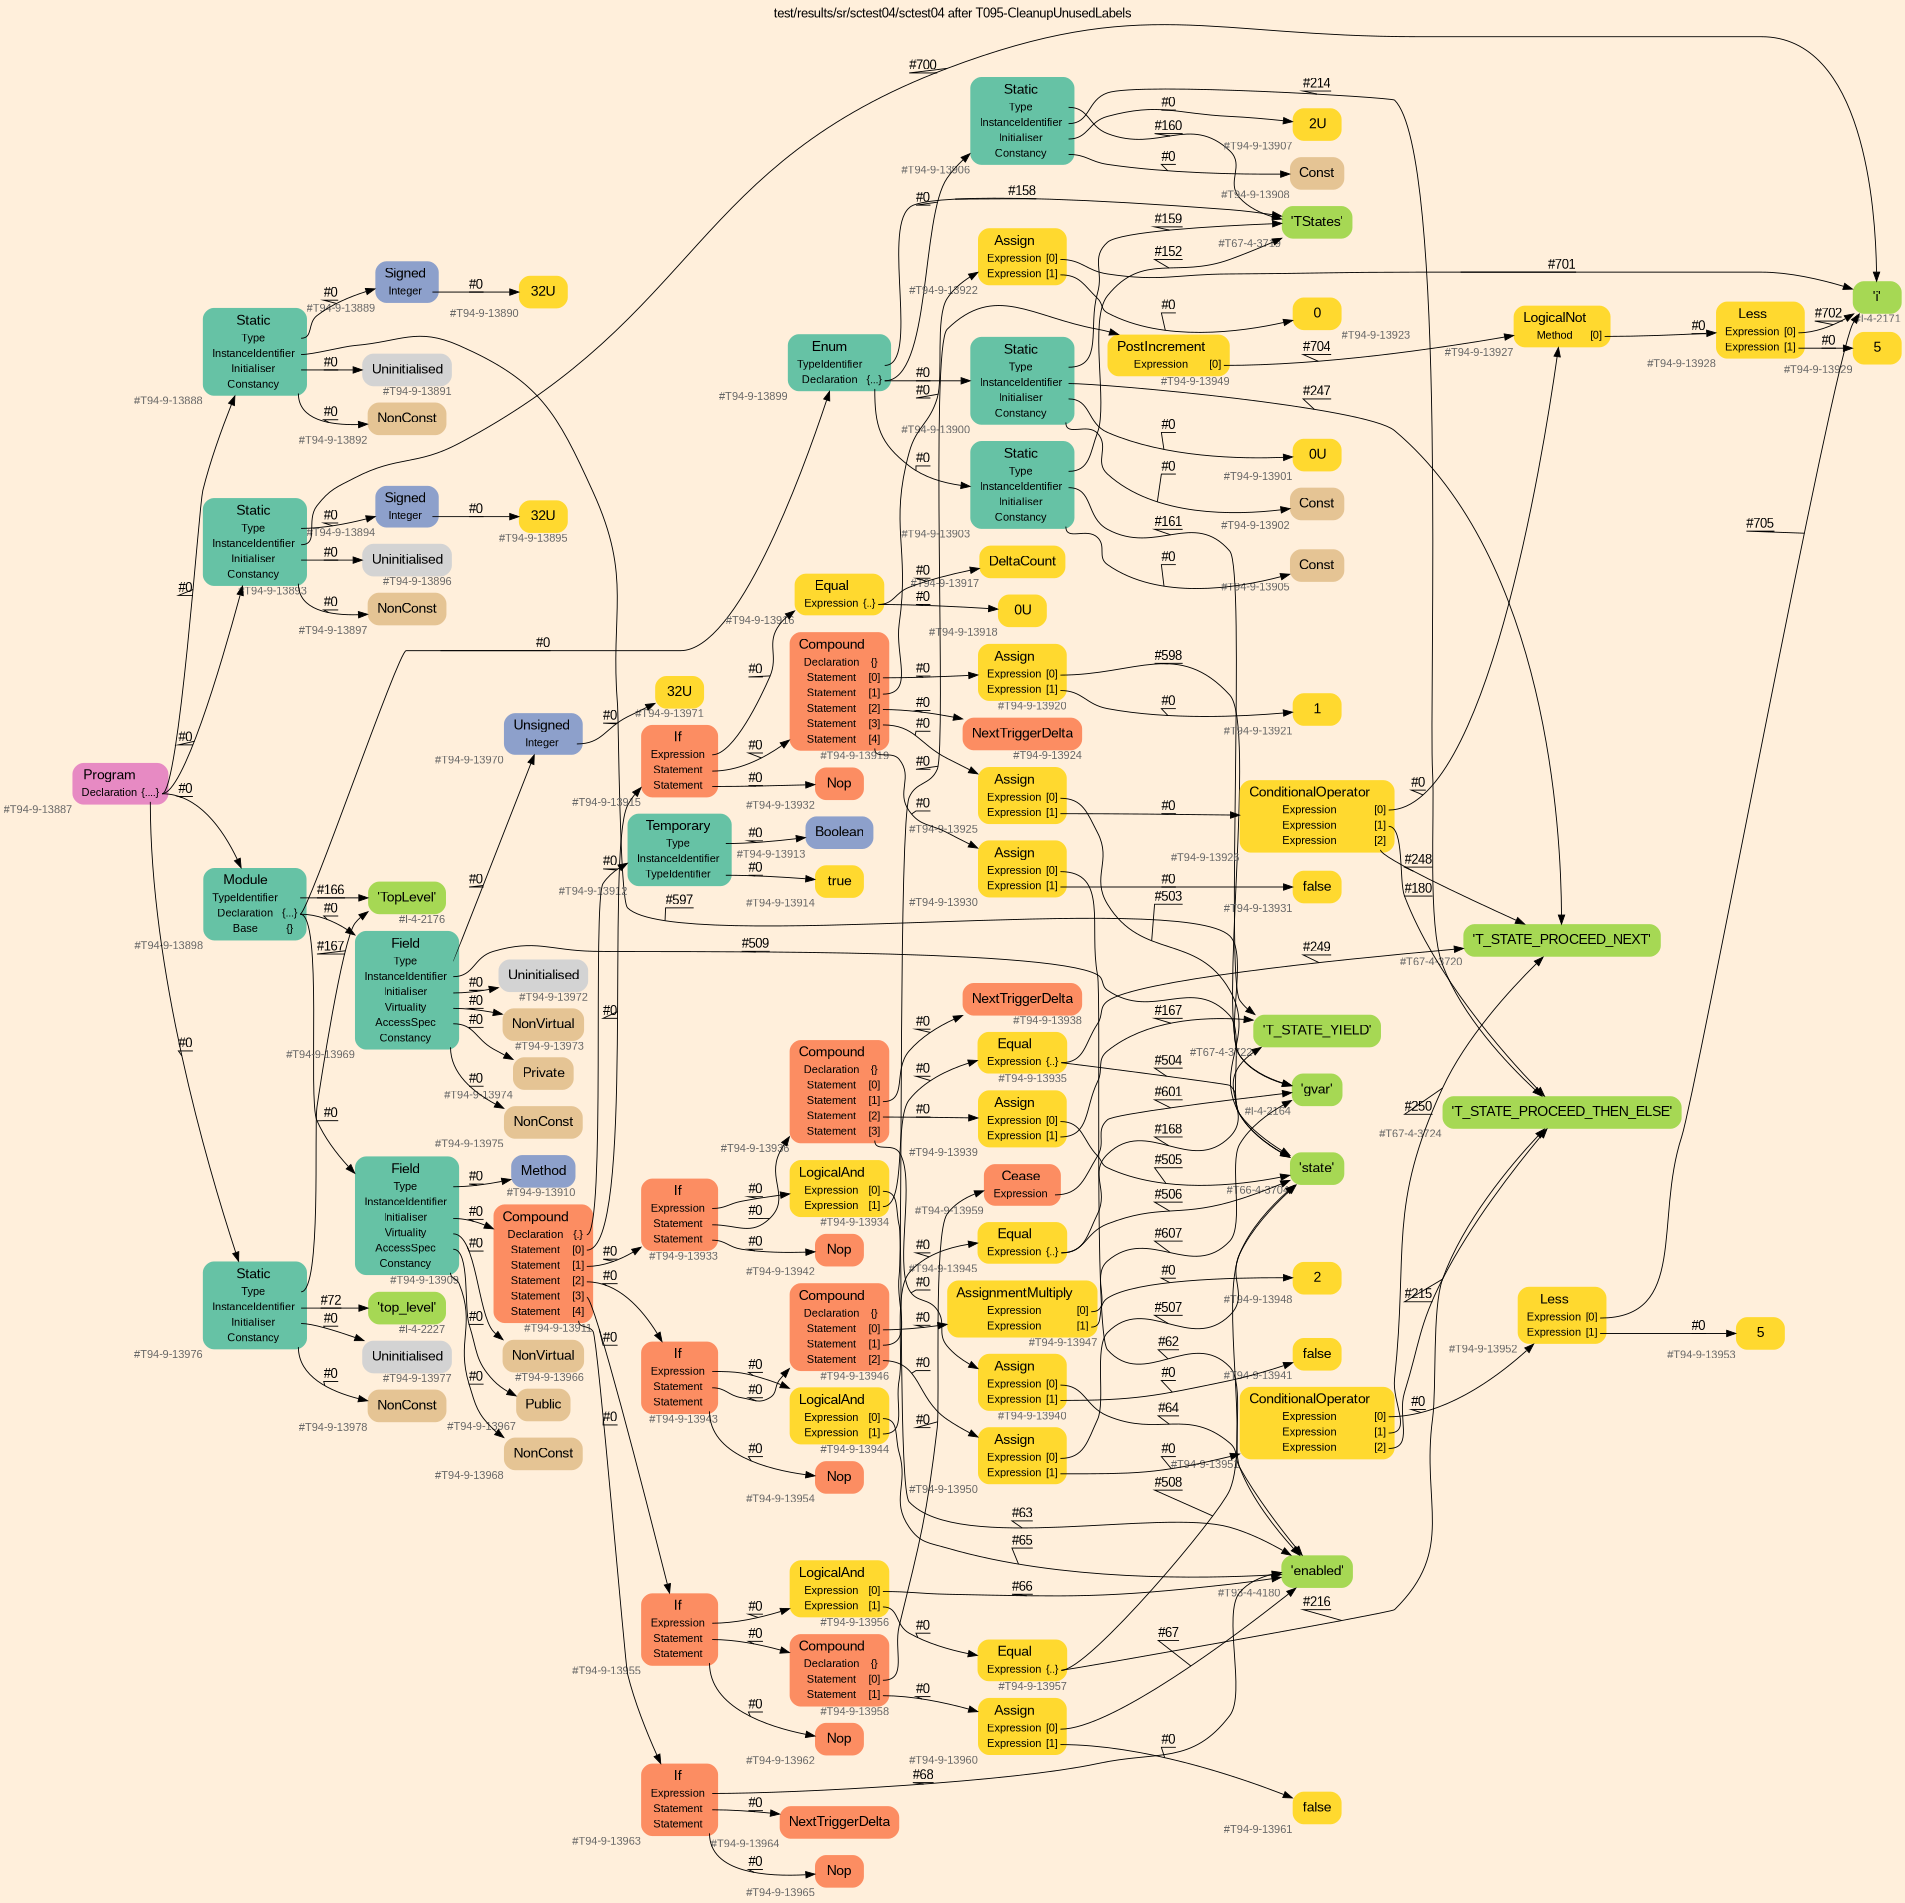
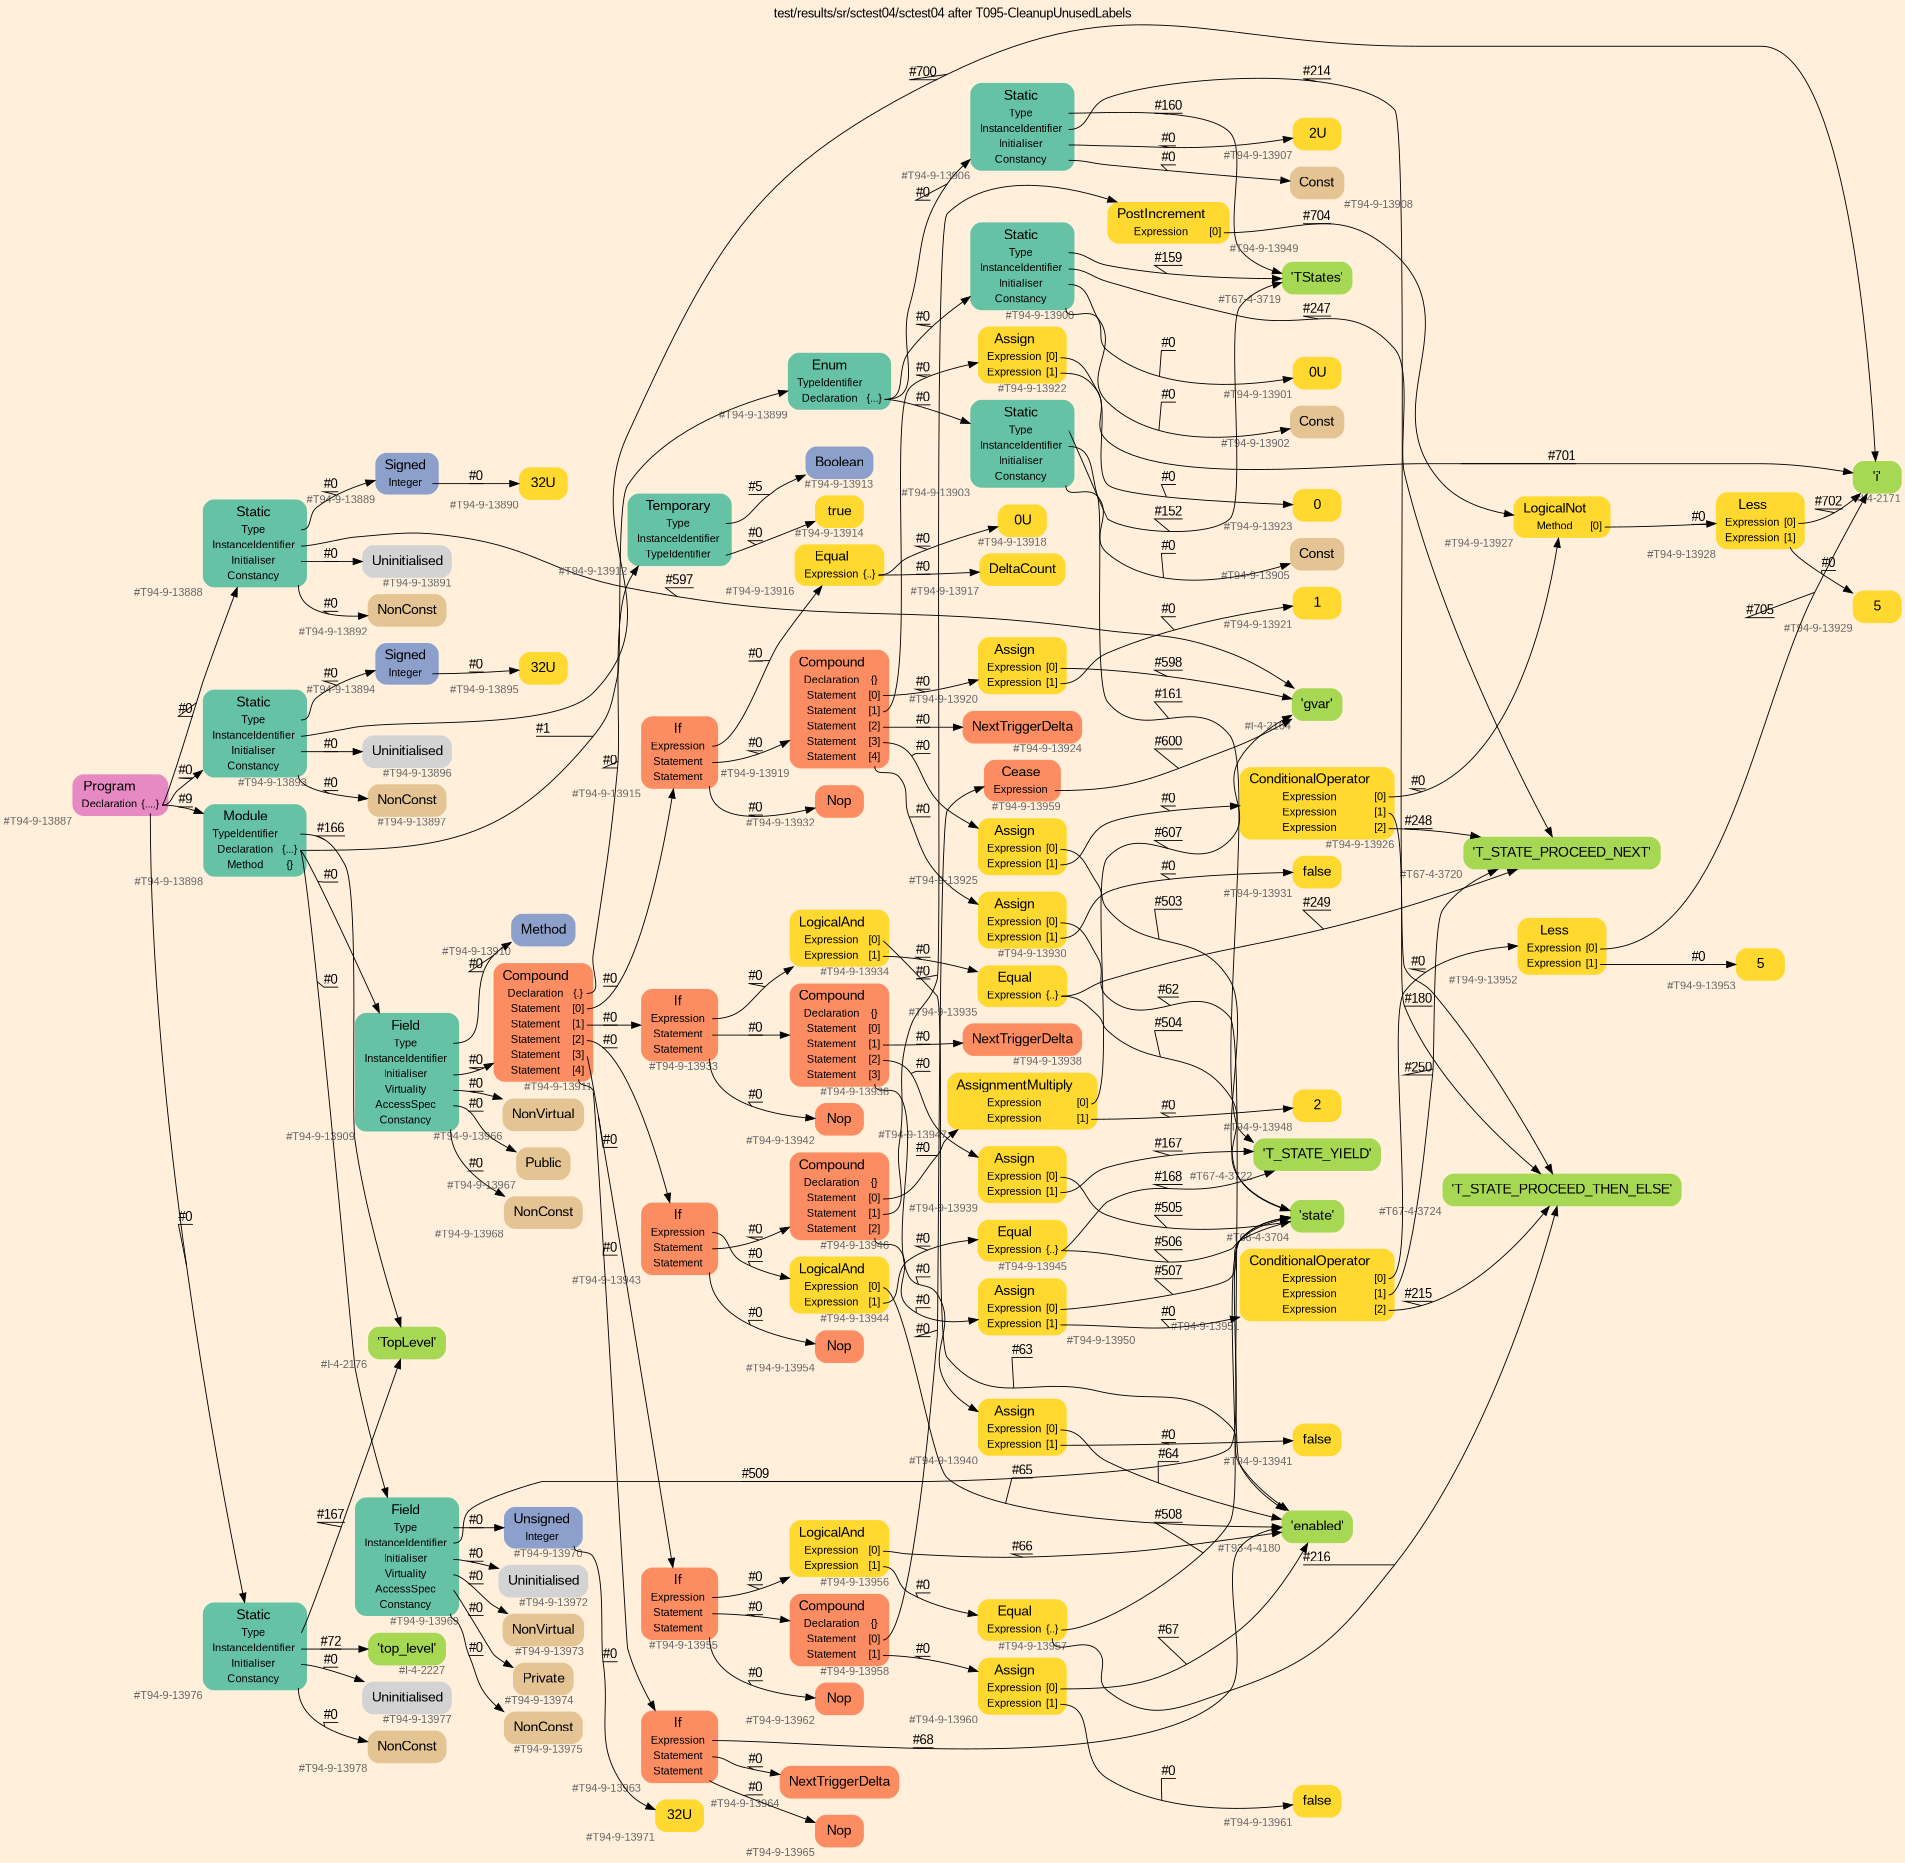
edge "Enum" -> "'TStates'": removed, label "#158"
edge "Module" -> "Enum": label "#0" -> "#1"
edge "Program" -> "Module": label "#0" -> "#9"
edge "Temporary" -> "Boolean": label "#0" -> "#5"
node "Module": text "Base" -> "Method"
edge "Cease" -> "'gvar'": label "#601" -> "#600"
